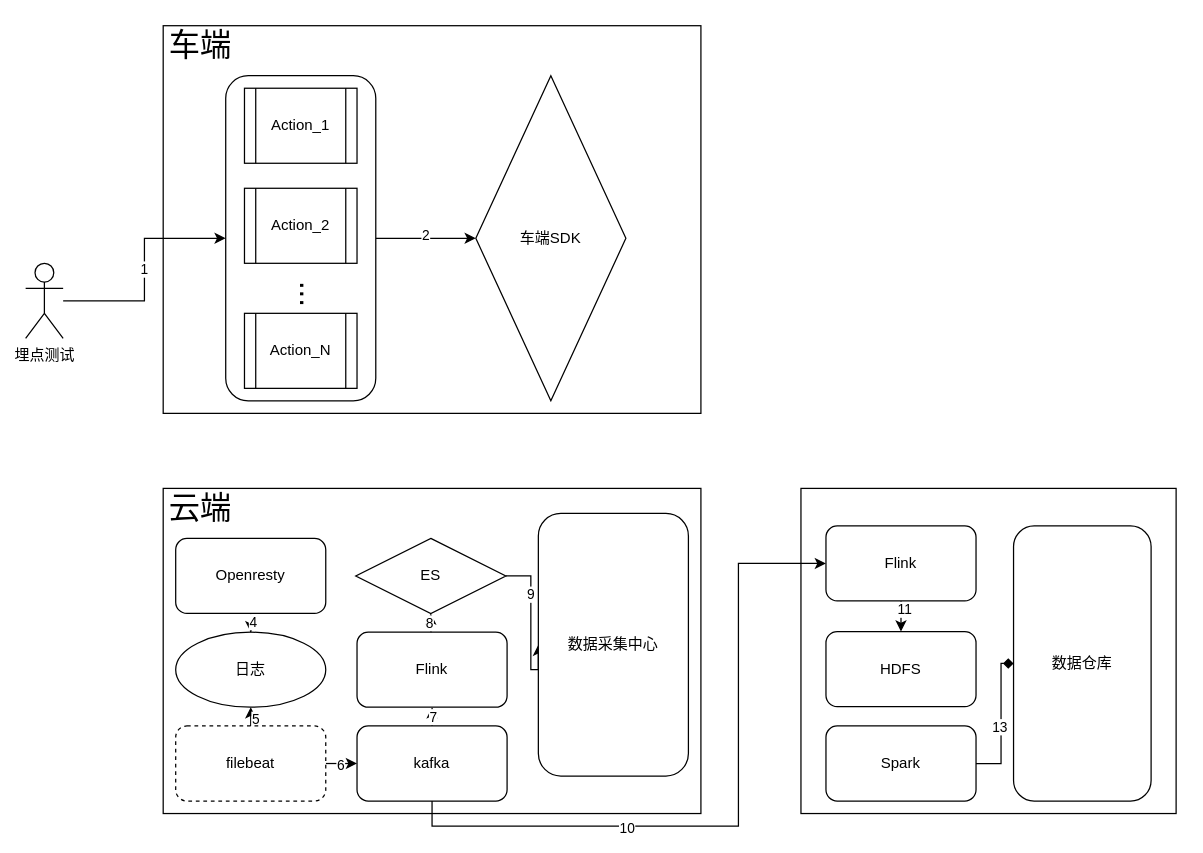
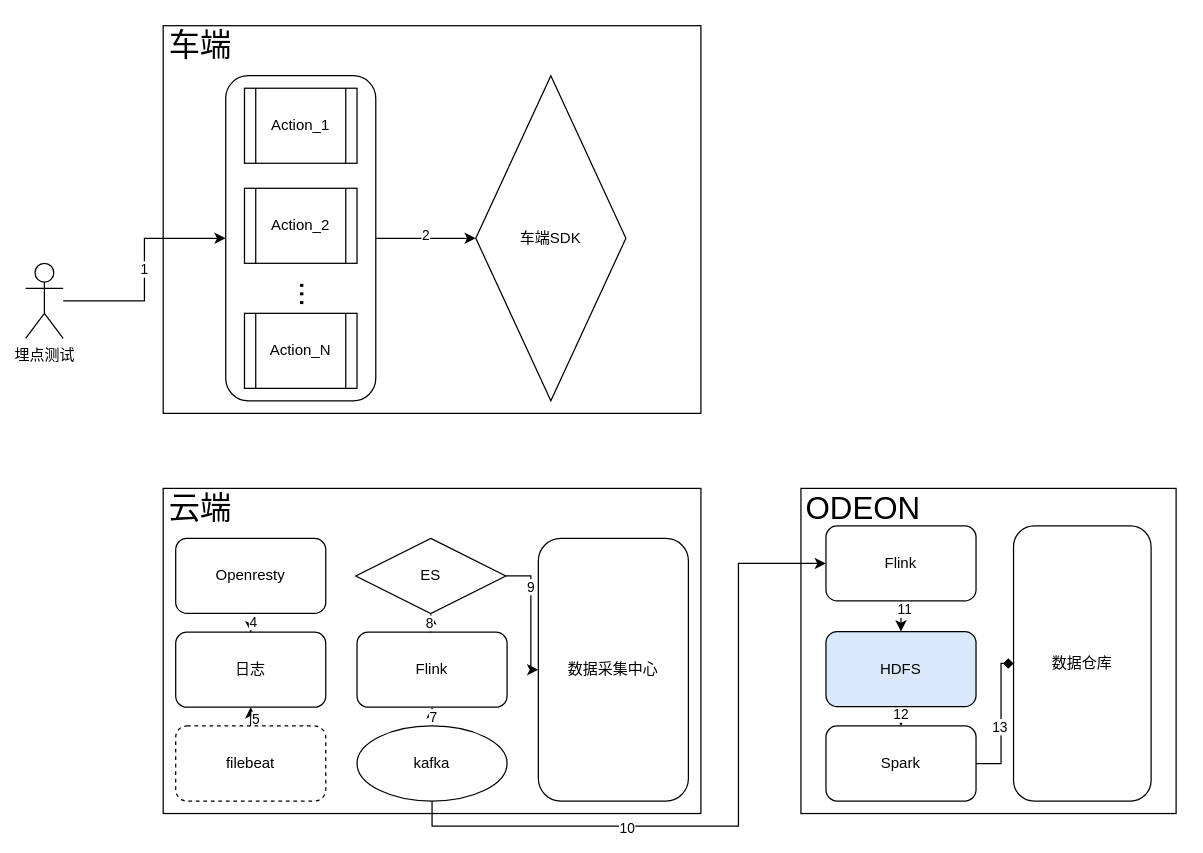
node "ODEON": added
node "数据采集中心": moved (613, 644) -> (613, 669)
node "日志": shape ellipse -> rounded rectangle
node "HDFS": fillcolor #ffffff -> #dae8fc
edge "HDFS" -> "Spark": added, label "12"
edge "filebeat" -> "kafka": removed, label "6"
node "kafka": shape rounded rectangle -> ellipse
